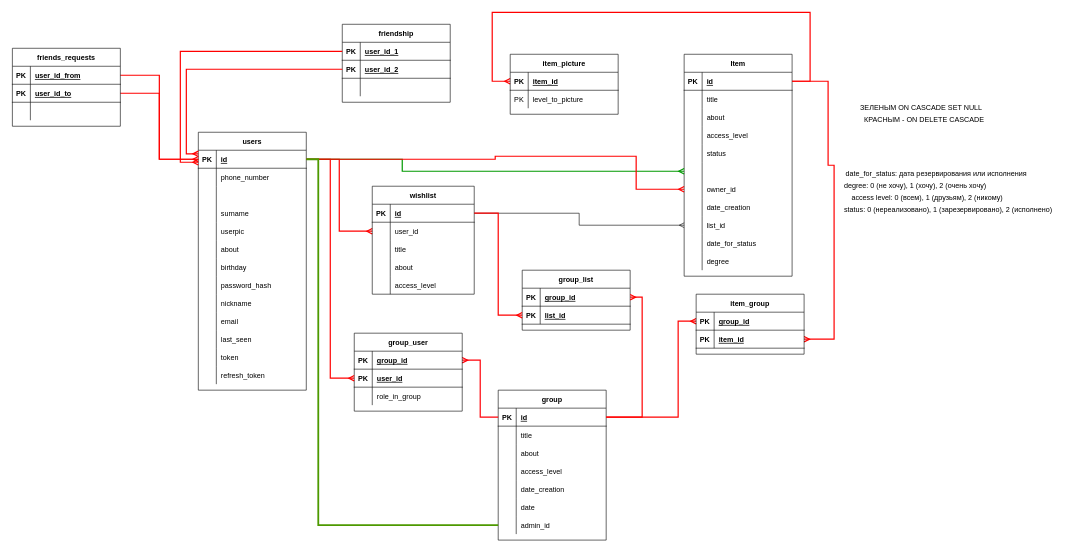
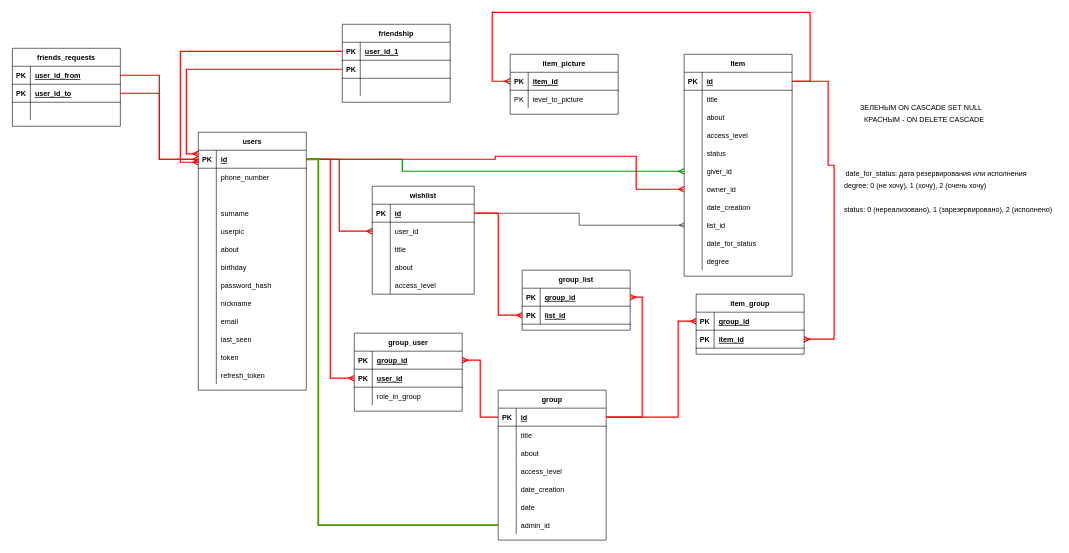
node "user_id_2": removed
node "giver_id": added
node "access level: 0 (всем), 1 (друзьям), 2 (никому)": removed
